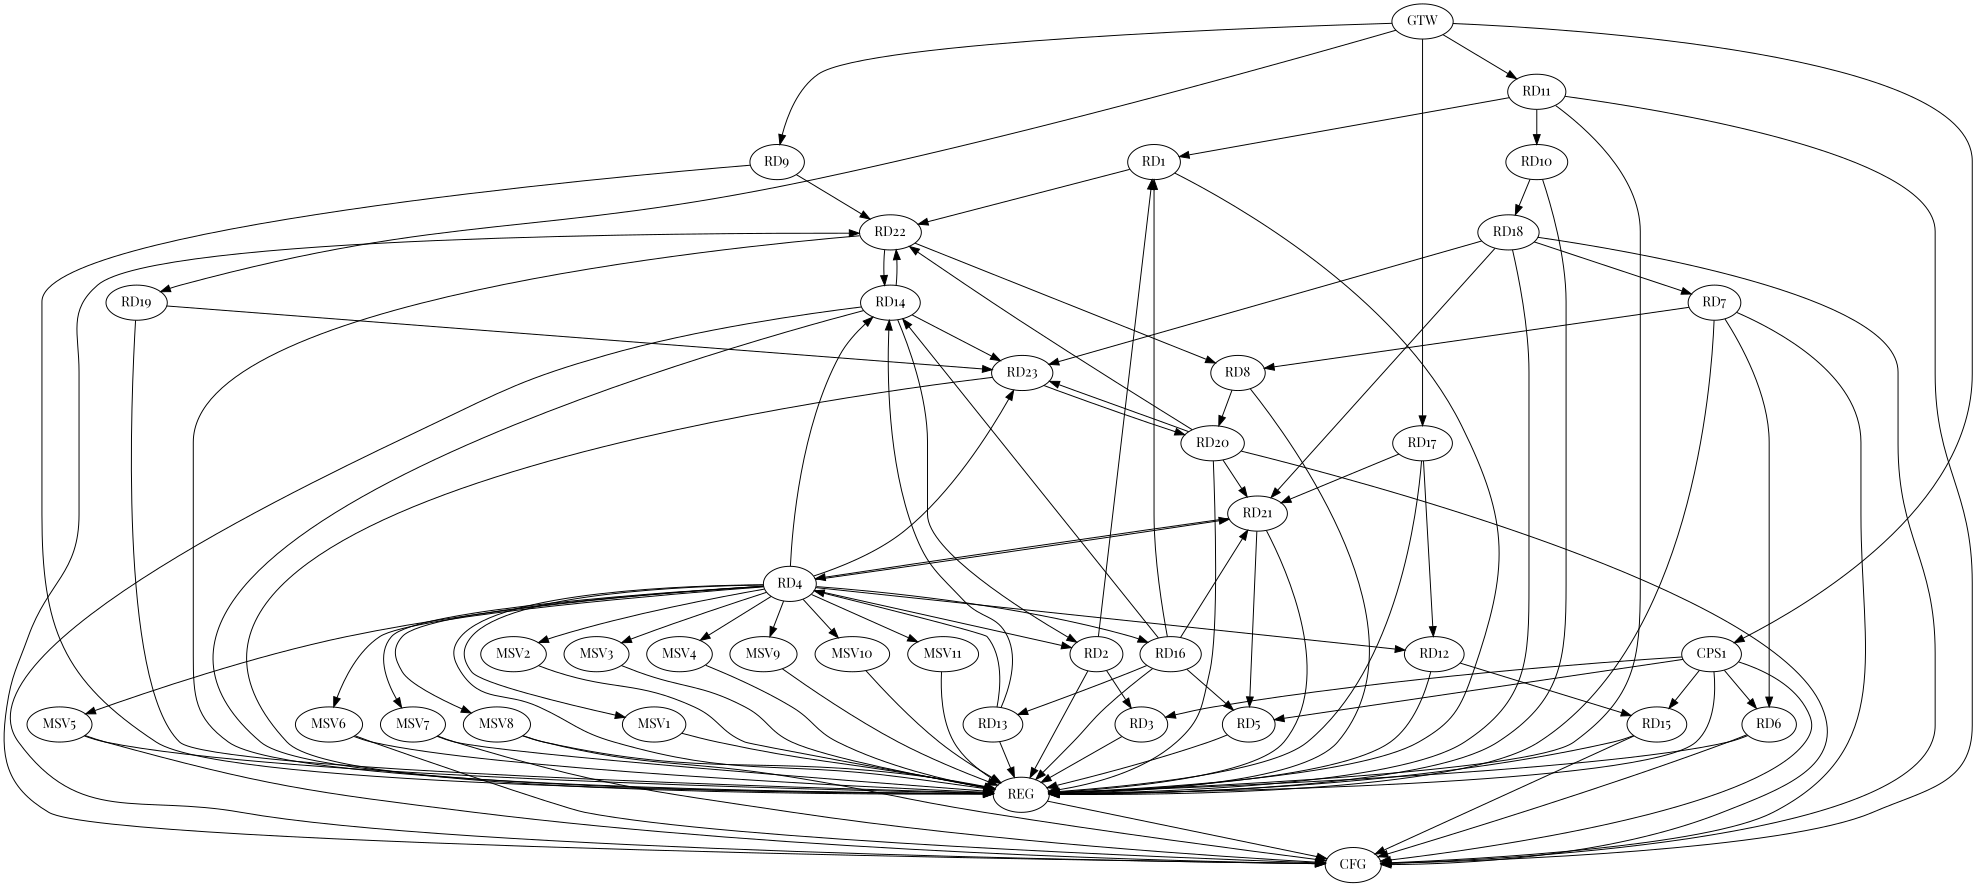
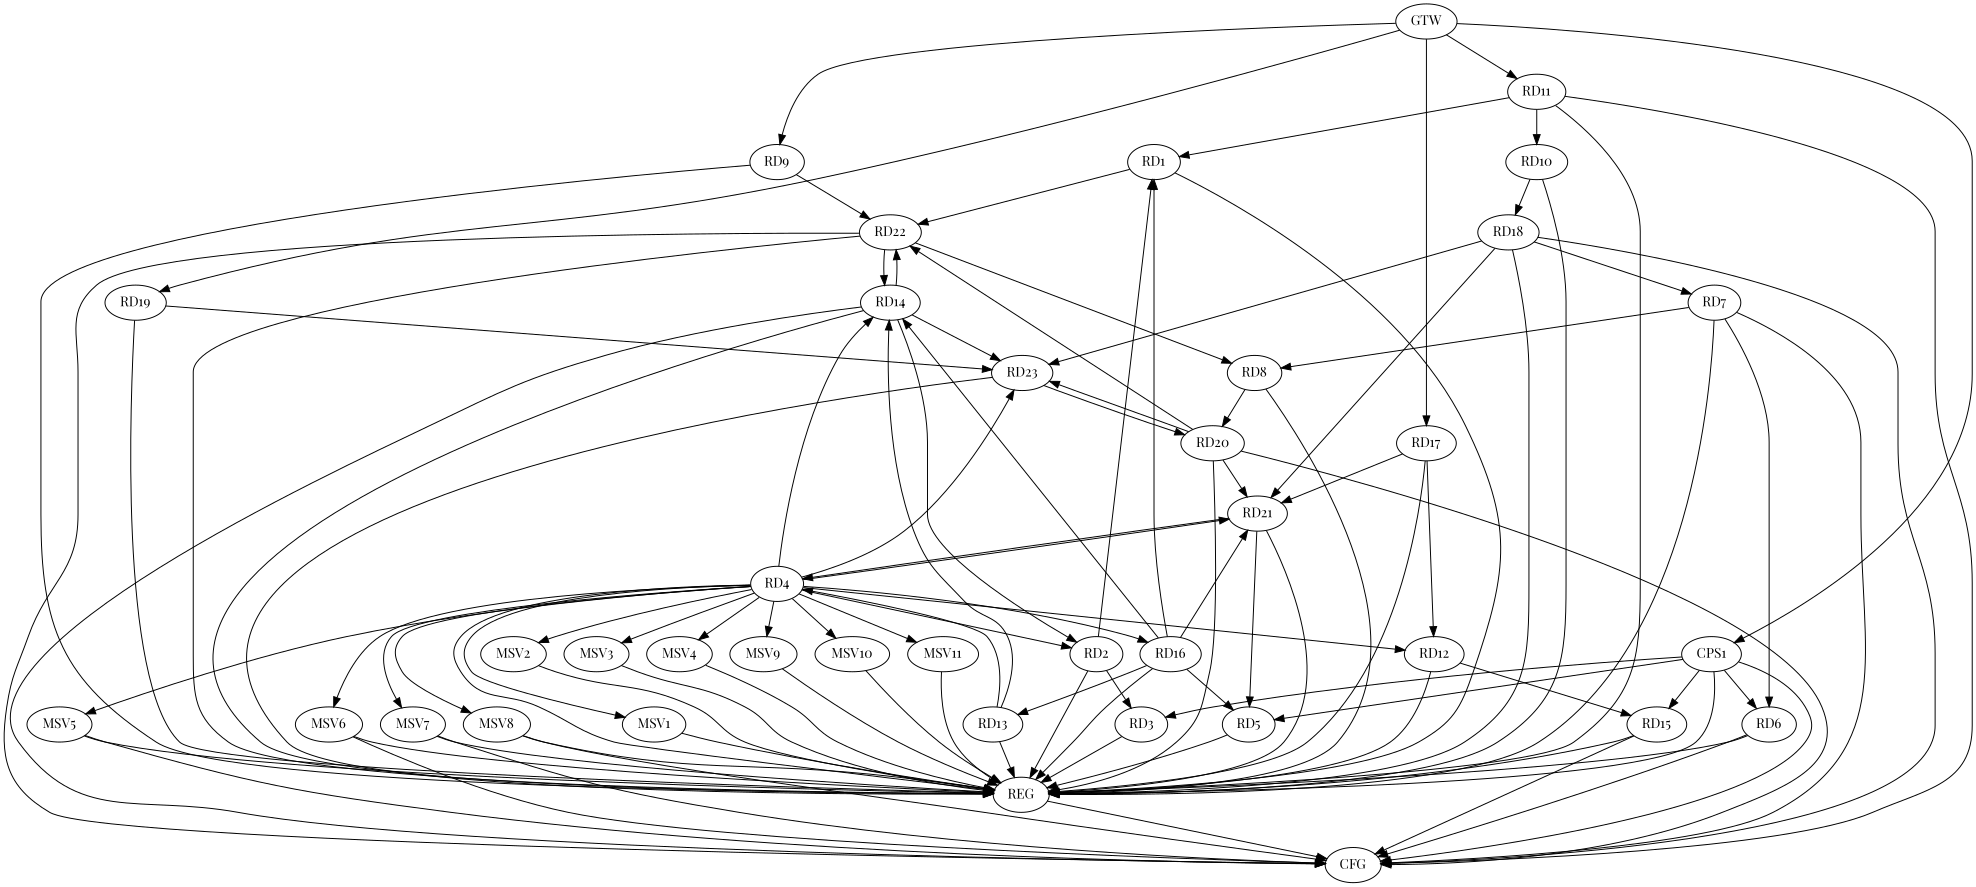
edge "CFG" -> "RD22": reversed
